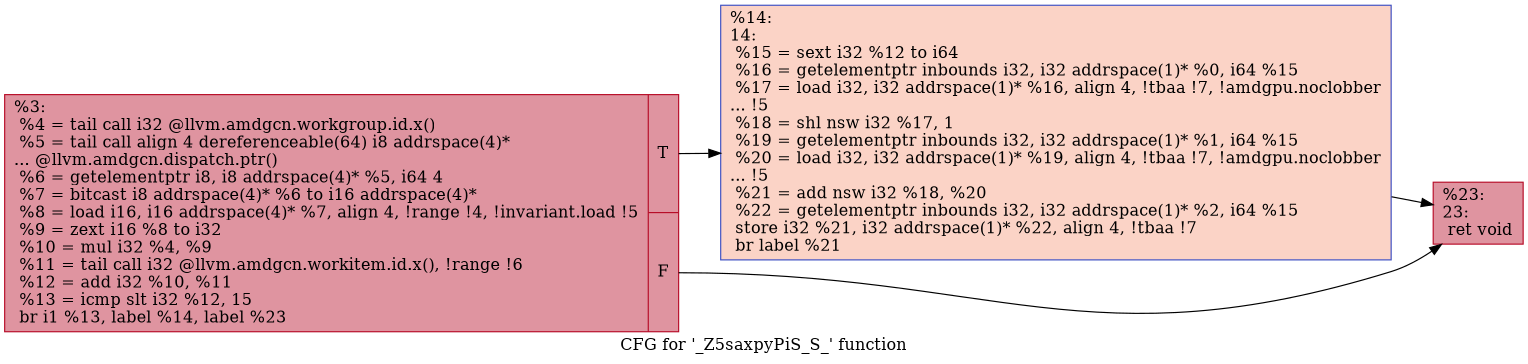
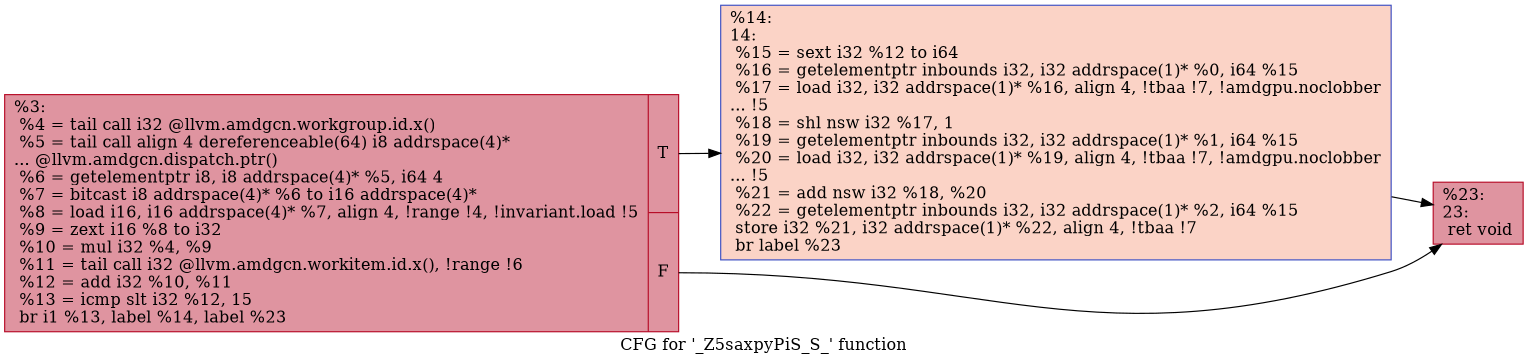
node "%14:": text "br label %21" -> "br label %23"
